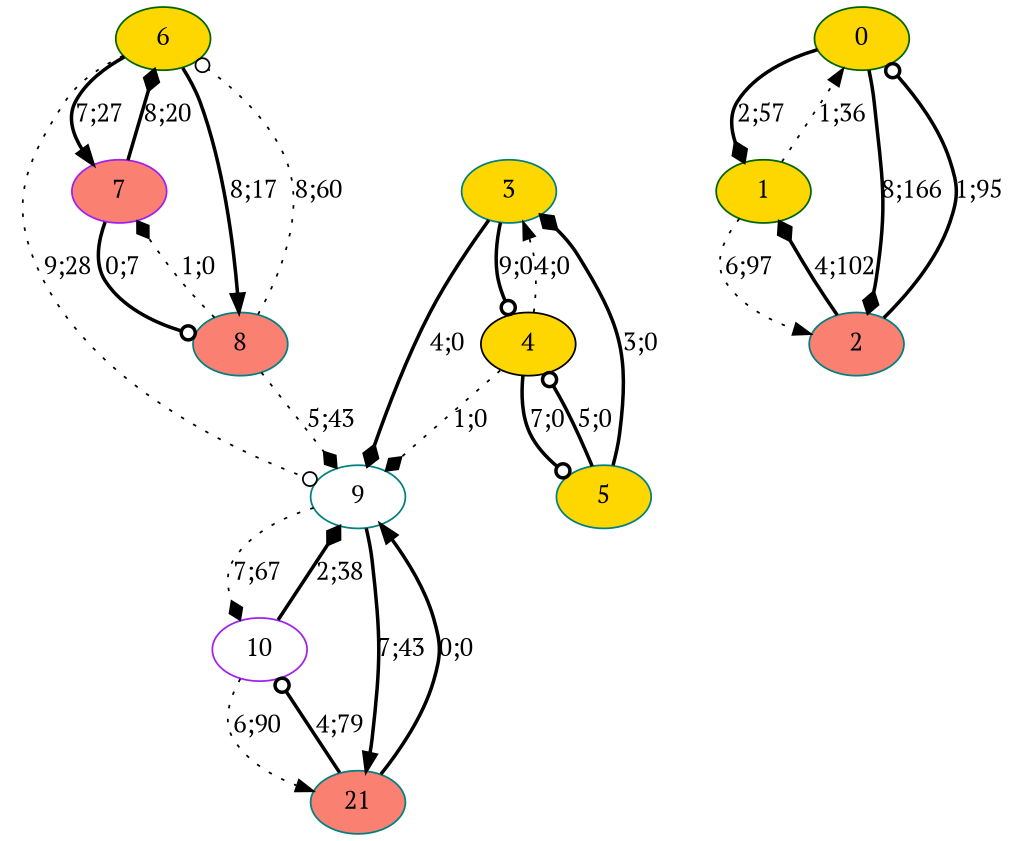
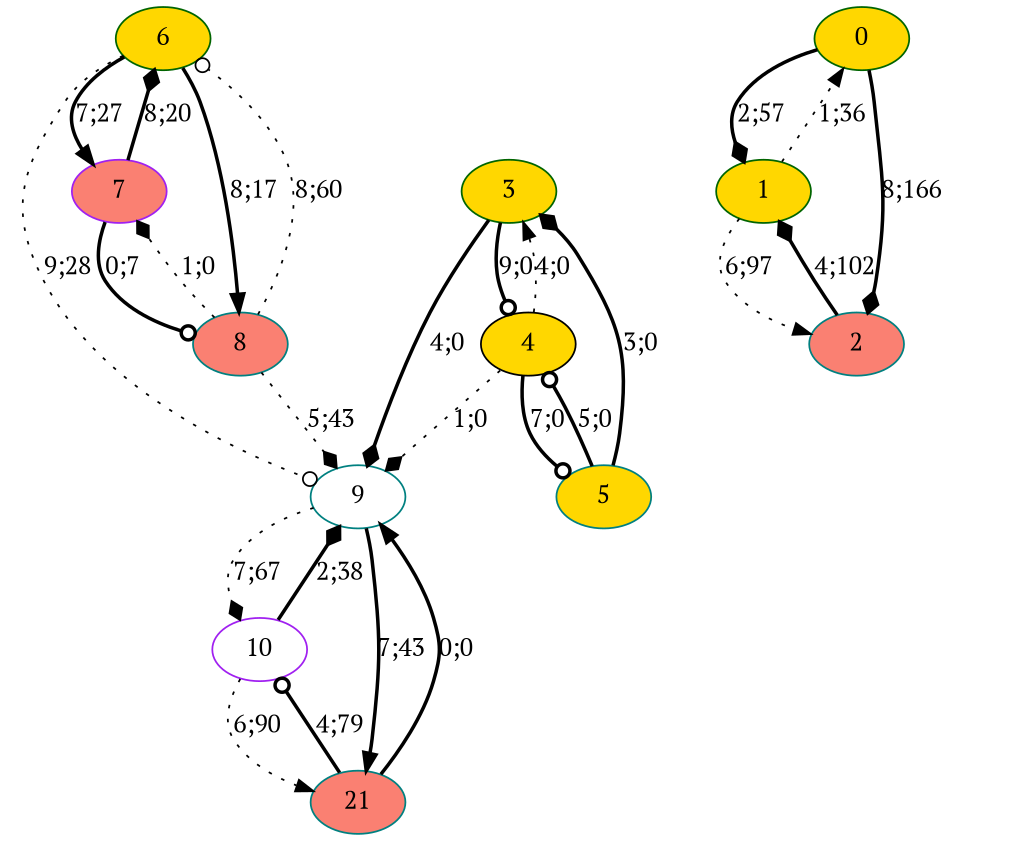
node "3": color teal -> darkgreen
edge "2" -> "0": removed, label "1;95"
